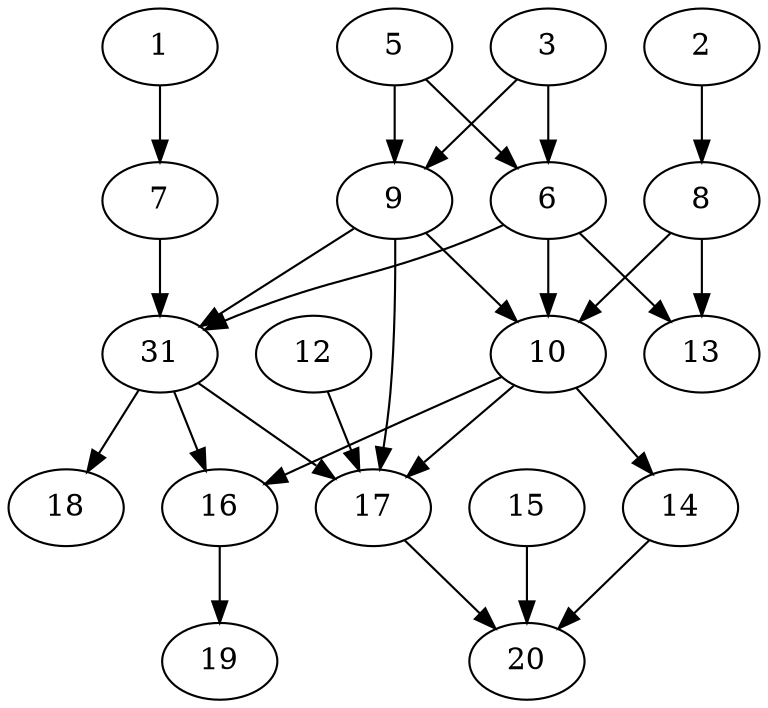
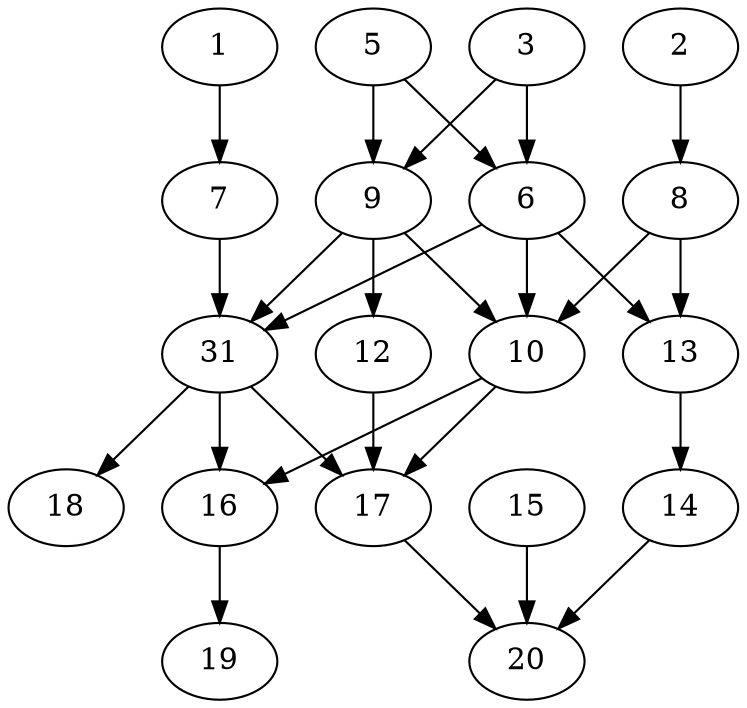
edge "9" -> "17": now "9" -> "12"
edge "10" -> "14": now "13" -> "14"
